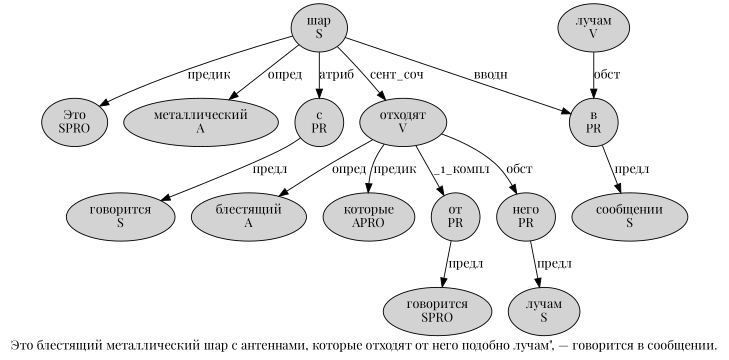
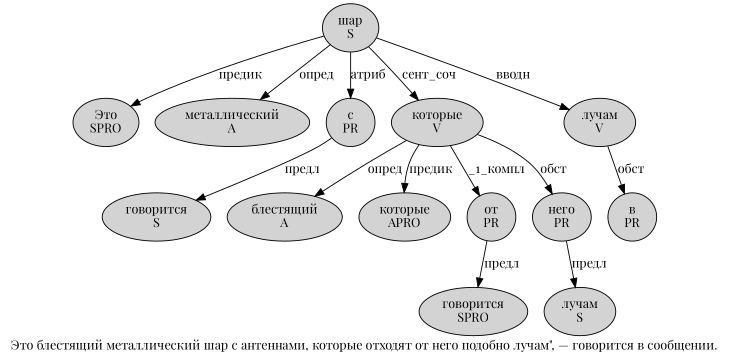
edge "шар S" -> "в PR": now "шар S" -> "лучам V"
node "отходят V": label "отходят V" -> "которые V"
node "сообщении S": removed
